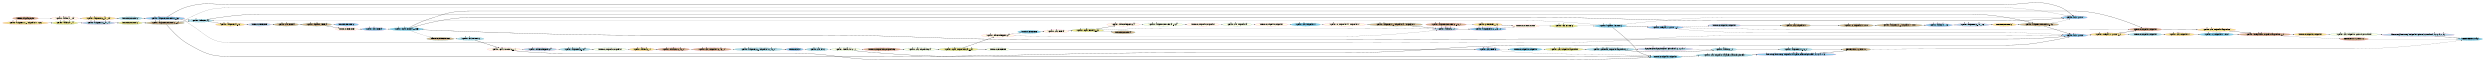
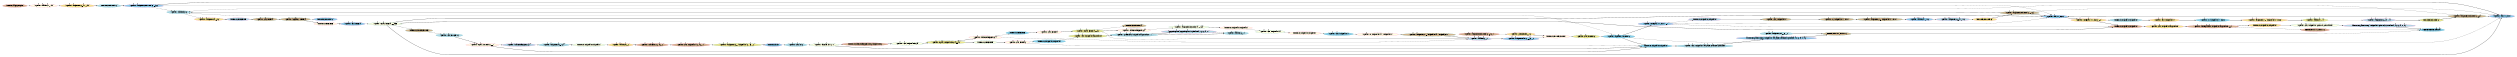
node "(METHOD,udhcp_dhcp_option)": label "(METHOD,udhcp_dhcp_option)" -> "(METHOD,udhcp_get_option)"
node "(<operator>.equals,(_BYTE)v9 == 0xFF)": fillcolor skyblue -> lightyellow
node "(LODWORD,LODWORD(v9))": label "(LODWORD,LODWORD(v9))" -> "(UNKNOWN,LODWORD(v9))"
edge "(<operator>.or,(unsigned int)v7 | 0x202)" -> "(<operator>.lessEqualsThan,(unsigned int)dhcp_verbose <= 2)": now "(<operator>.or,(unsigned int)v7 | 0x202)" -> "(<operator>.assignment,v7 = (unsigned int)v7 | 0x202)"
node "(METHOD_RETURN,__udhcp)": label "(METHOD_RETURN,__udhcp)" -> "(METHOD_RETURN,__fastcall)"
node "(<operator>.assignment,v8 = (unsigned int)(v8 - (a6 + 2)))": fillcolor lightblue -> khaki
node "(UNKNOWN,unsigned __int8,unsigned __int8)": label "(UNKNOWN,unsigned __int8,unsigned __int8)" -> "(UNKNOWN,indirectIndexAccess __int8,unsigned __int8)"
node "(<operator>.cast,(_BYTE)a6)": fillcolor skyblue -> lightyellow
edge "(<operator>.addition,v6 + 2)" -> "(<operator>.assignment,v10 = v6 + 2)": removed
